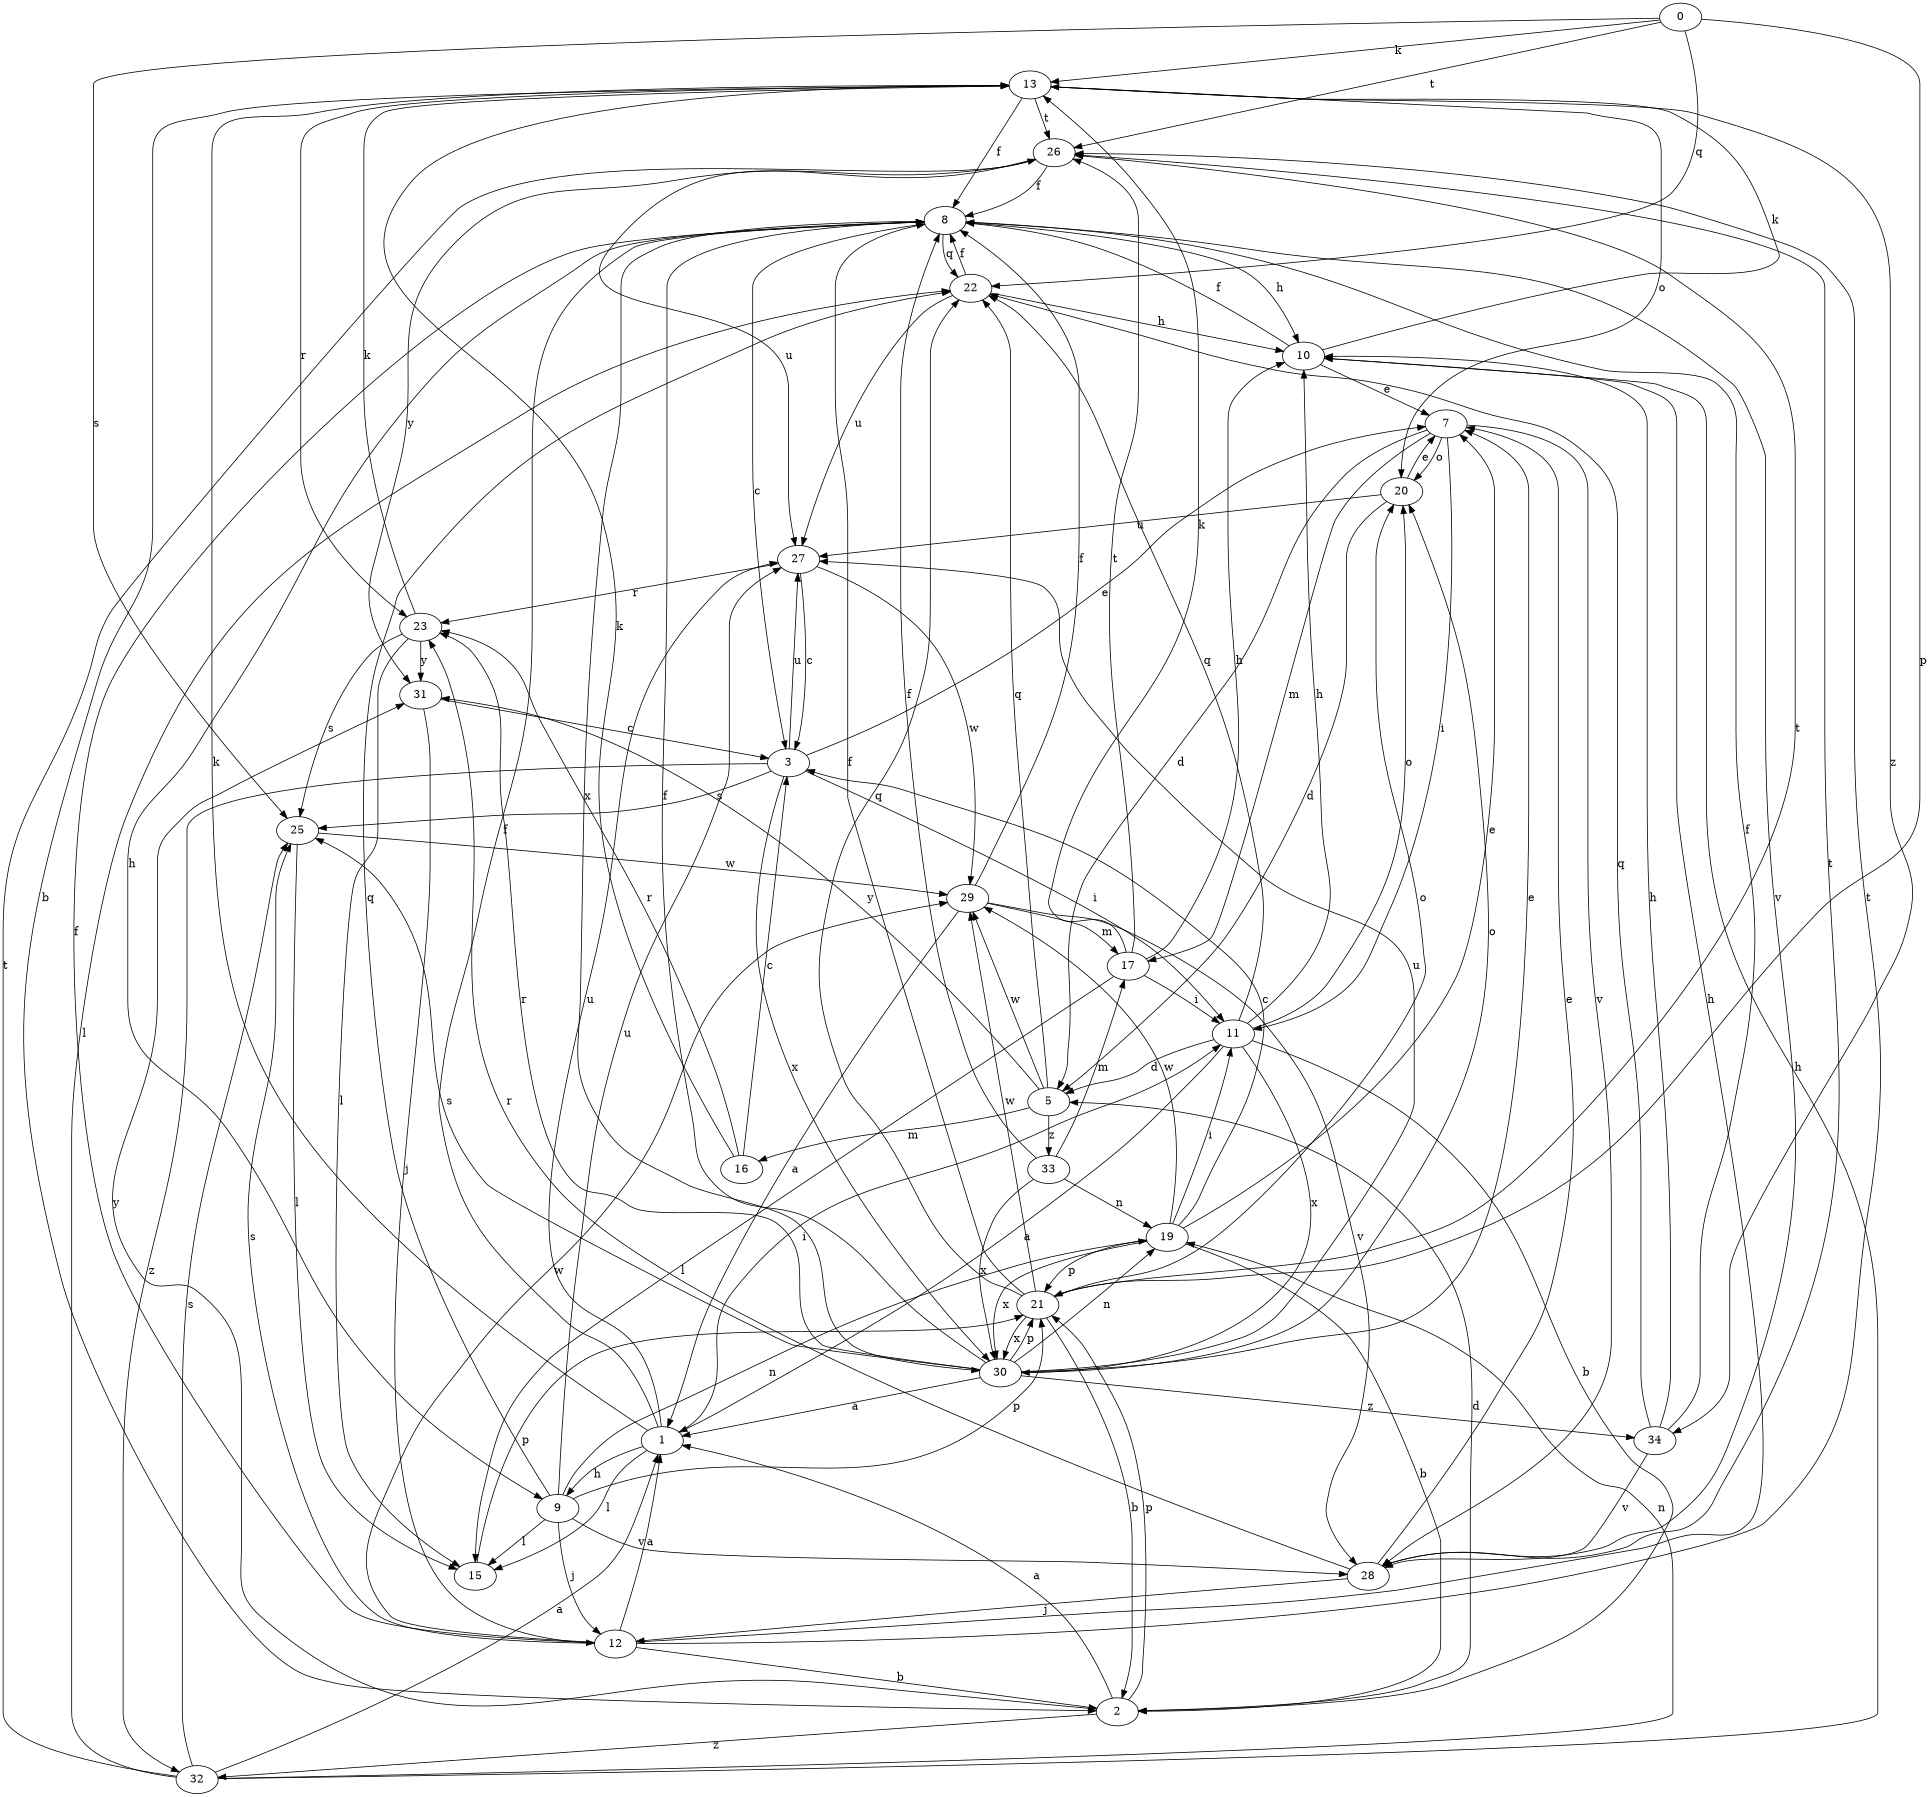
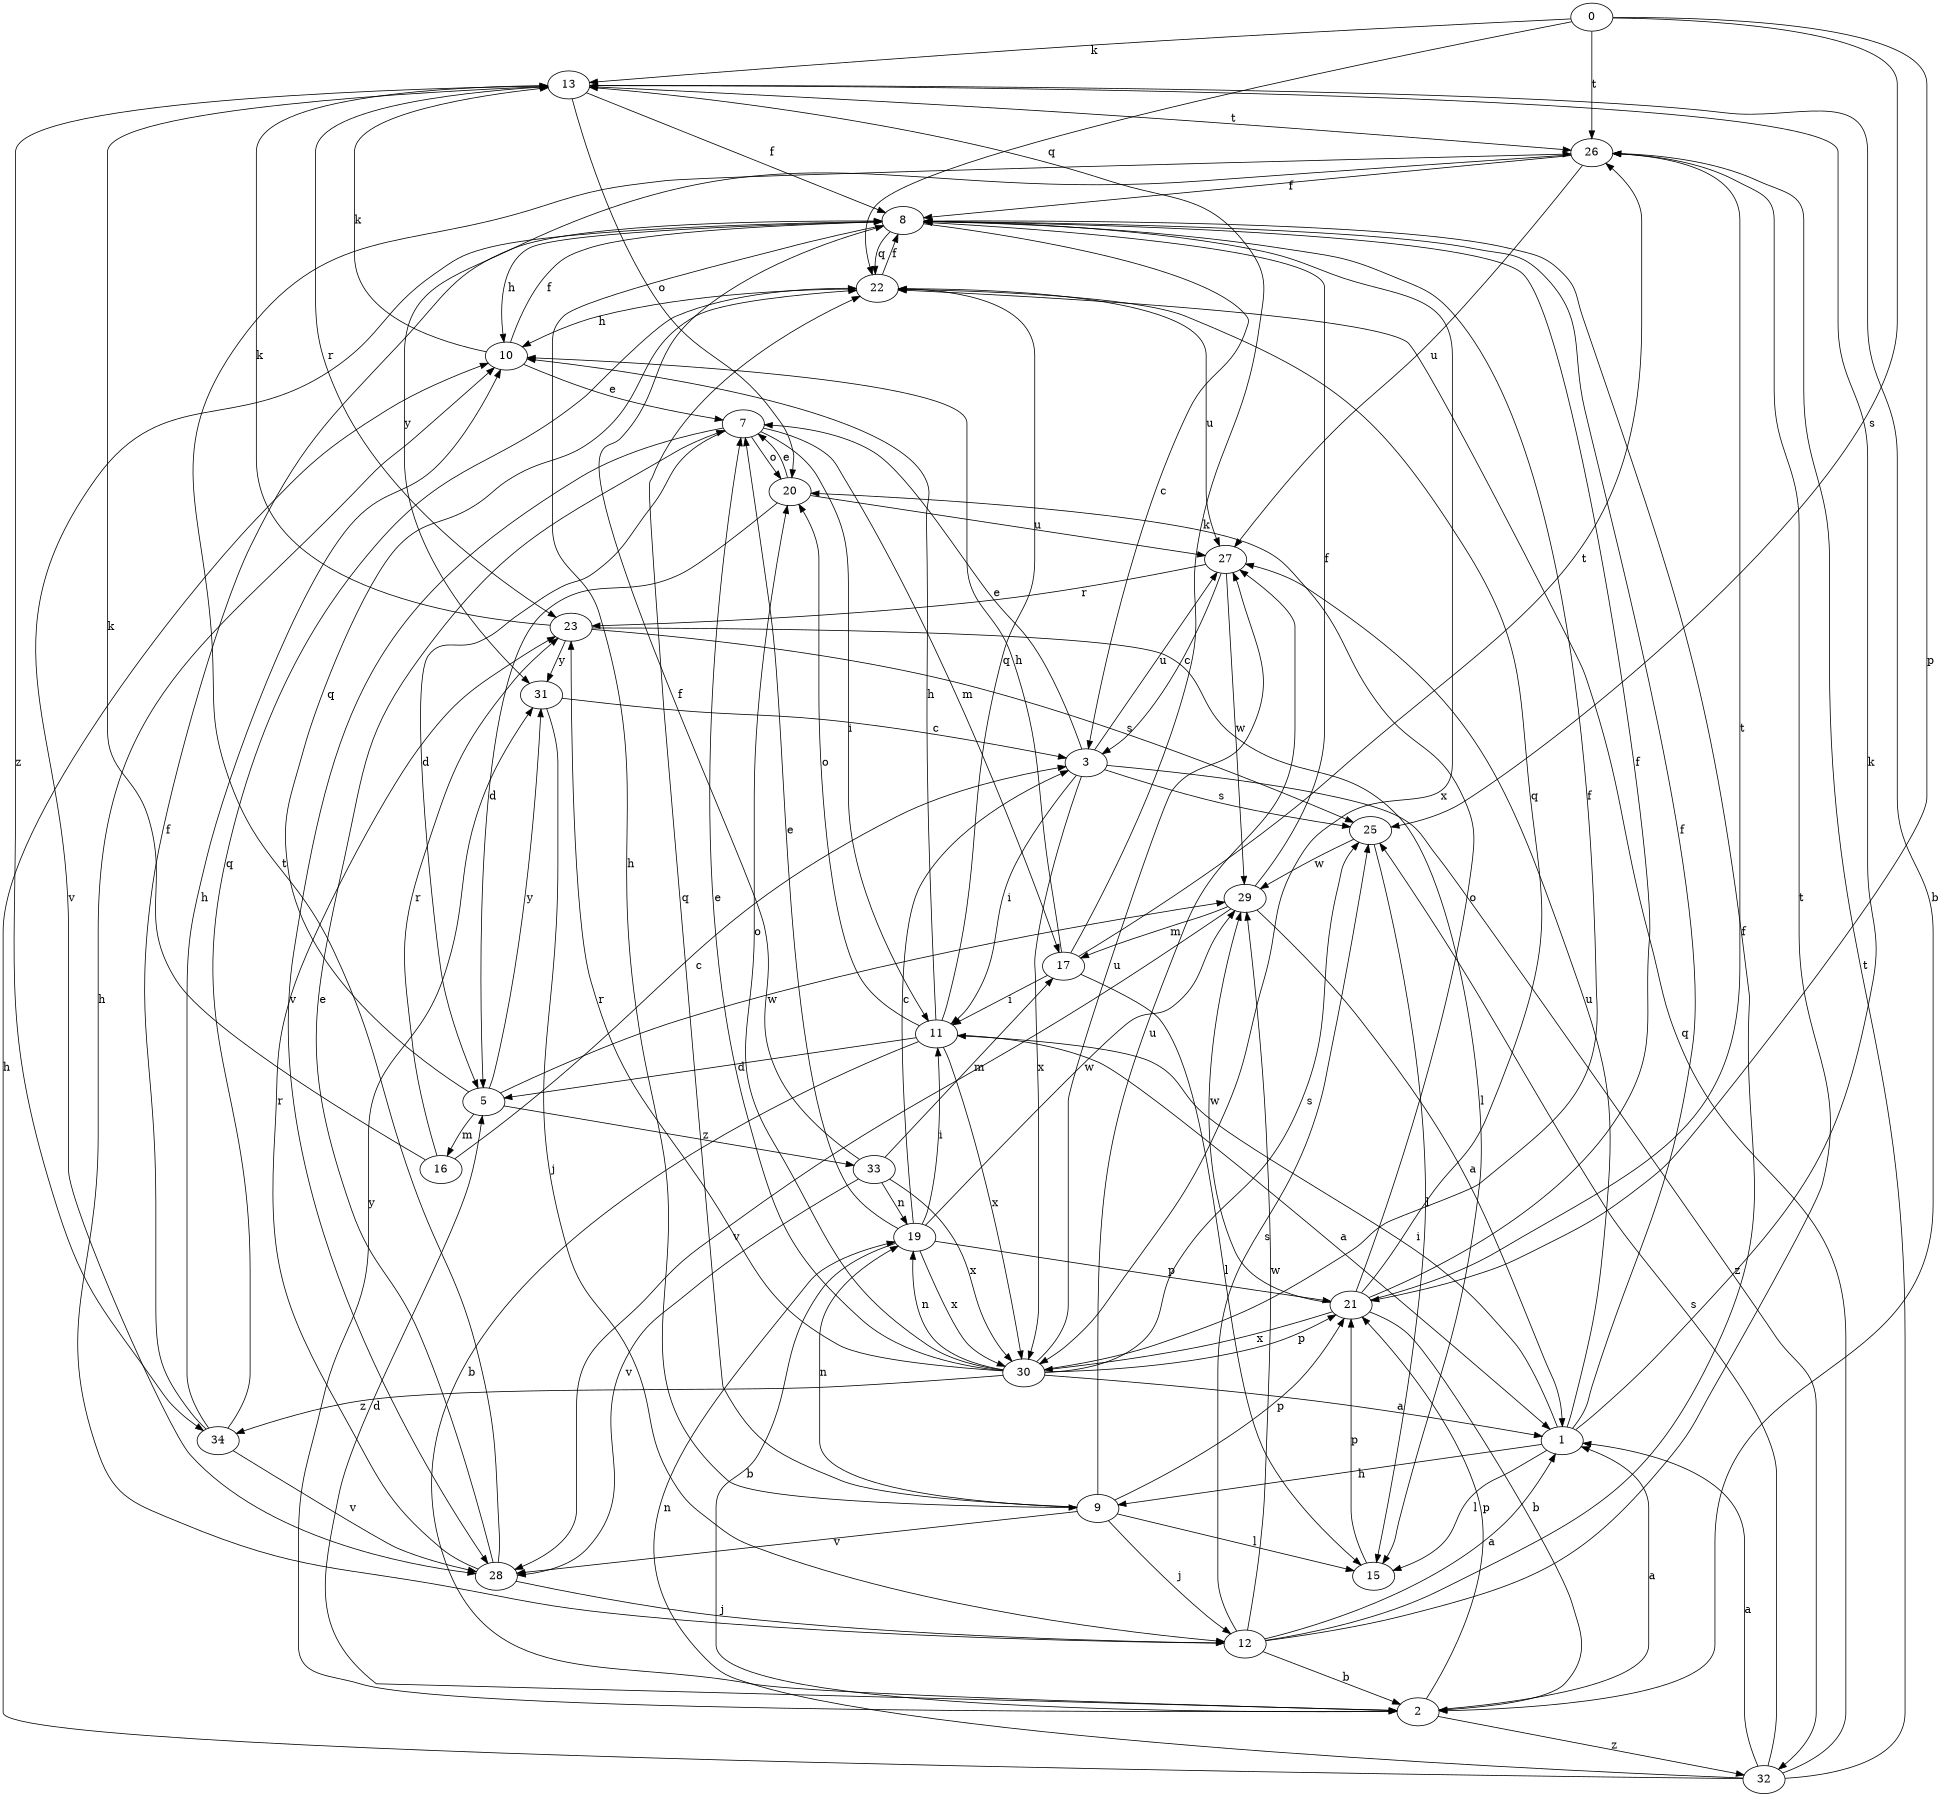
edge "32" -> "22": label "l" -> "q"
edge "33" -> "28": added, label "v"
